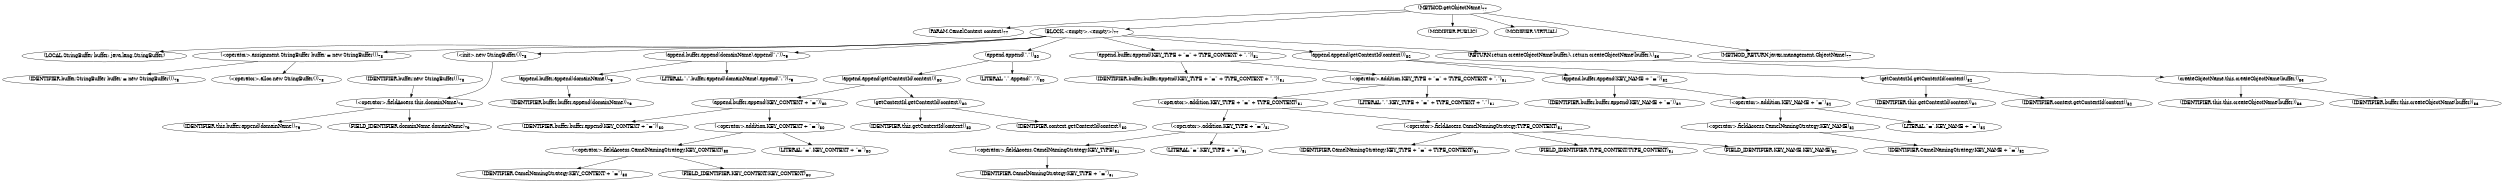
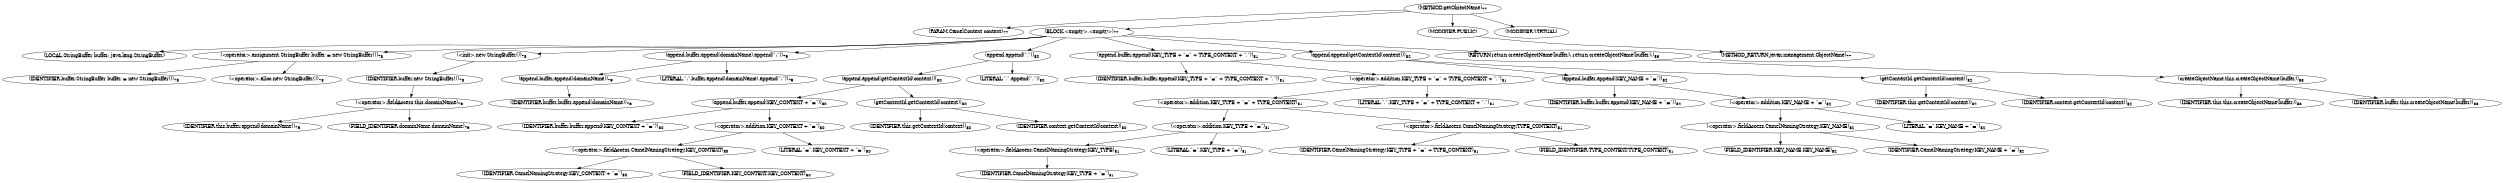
edge "(METHOD,getObjectName)" -> "(METHOD_RETURN,javax.management.ObjectName)": now "(MODIFIER,PUBLIC)" -> "(METHOD_RETURN,javax.management.ObjectName)"
edge "(<init>,new StringBuffer())" -> "(<operator>.fieldAccess,this.domainName)": now "(<init>,new StringBuffer())" -> "(IDENTIFIER,buffer,new StringBuffer())"
edge "(<operator>.fieldAccess,CamelNamingStrategy.TYPE_CONTEXT)" -> "(FIELD_IDENTIFIER,KEY_NAME,KEY_NAME)": now "(<operator>.fieldAccess,CamelNamingStrategy.KEY_NAME)" -> "(FIELD_IDENTIFIER,KEY_NAME,KEY_NAME)"
